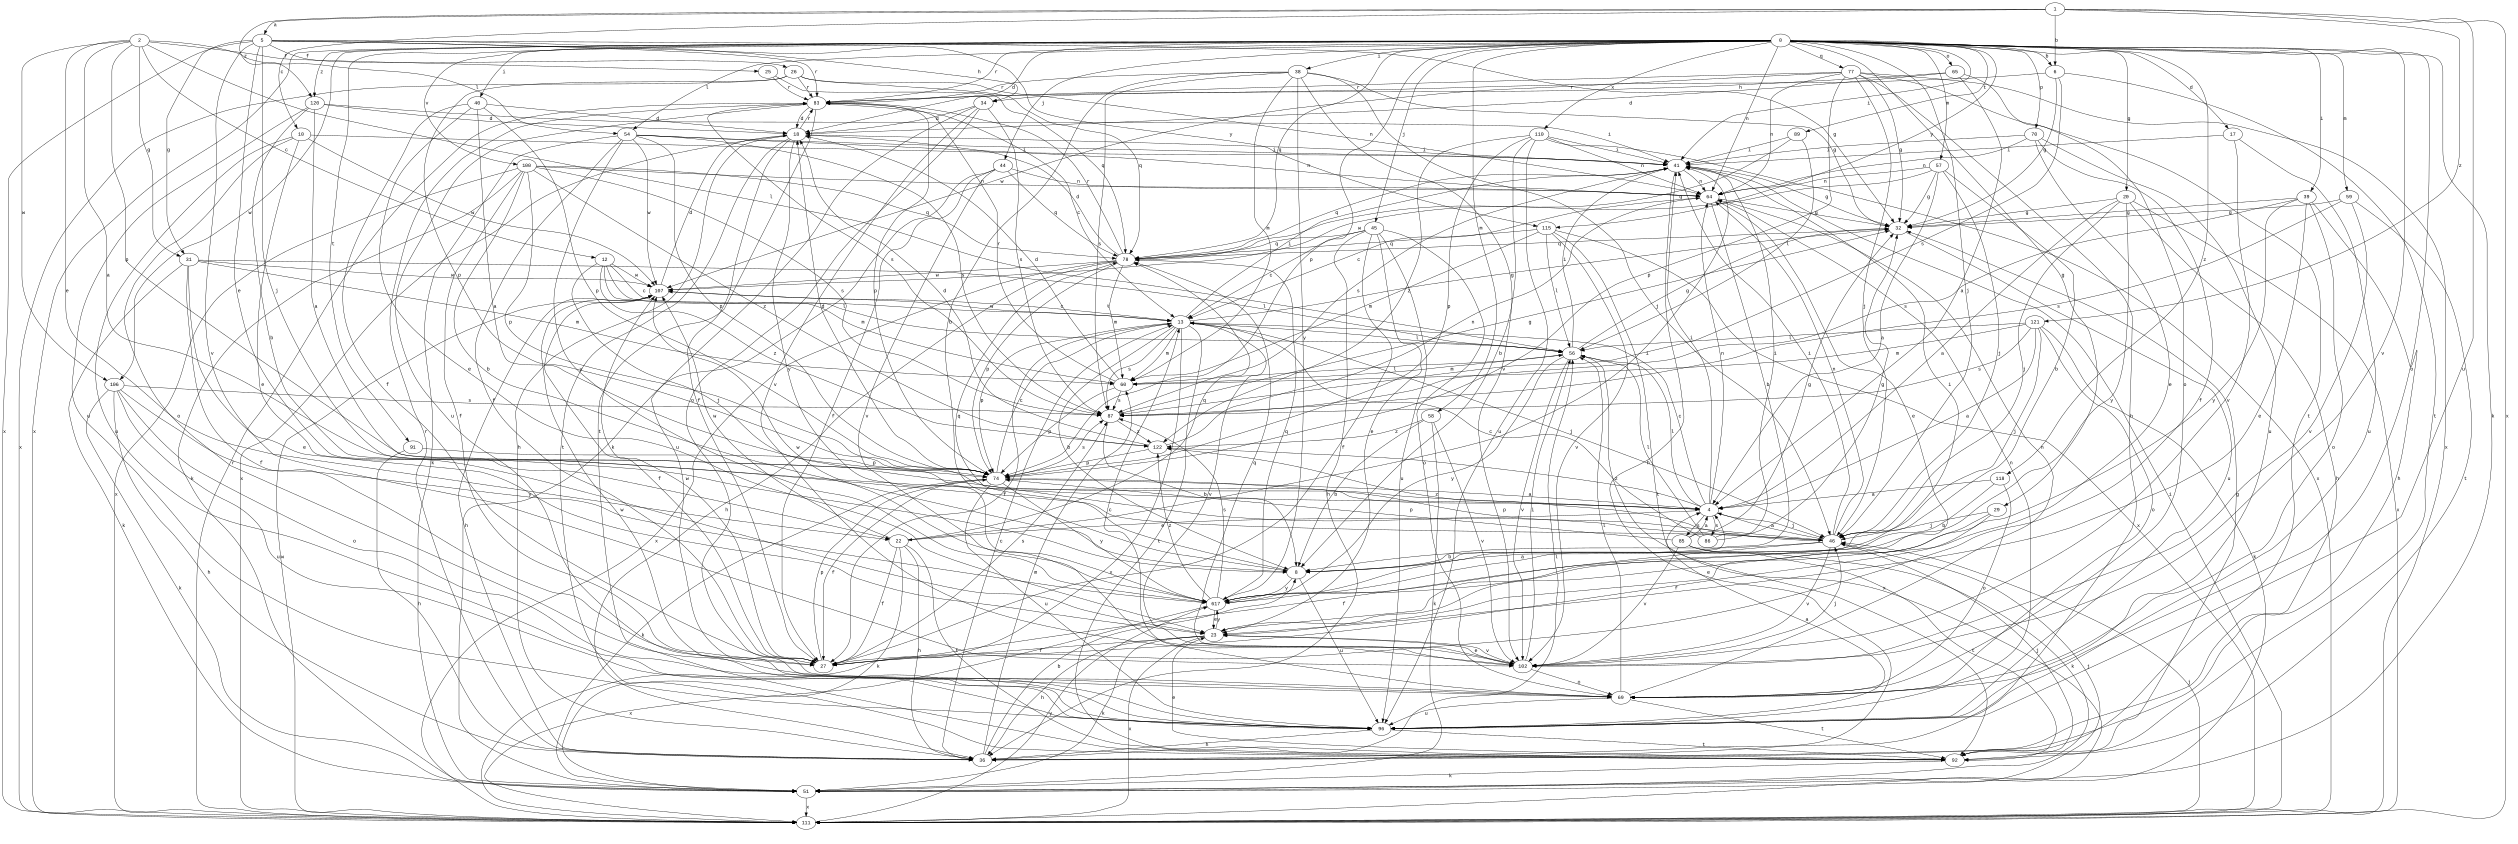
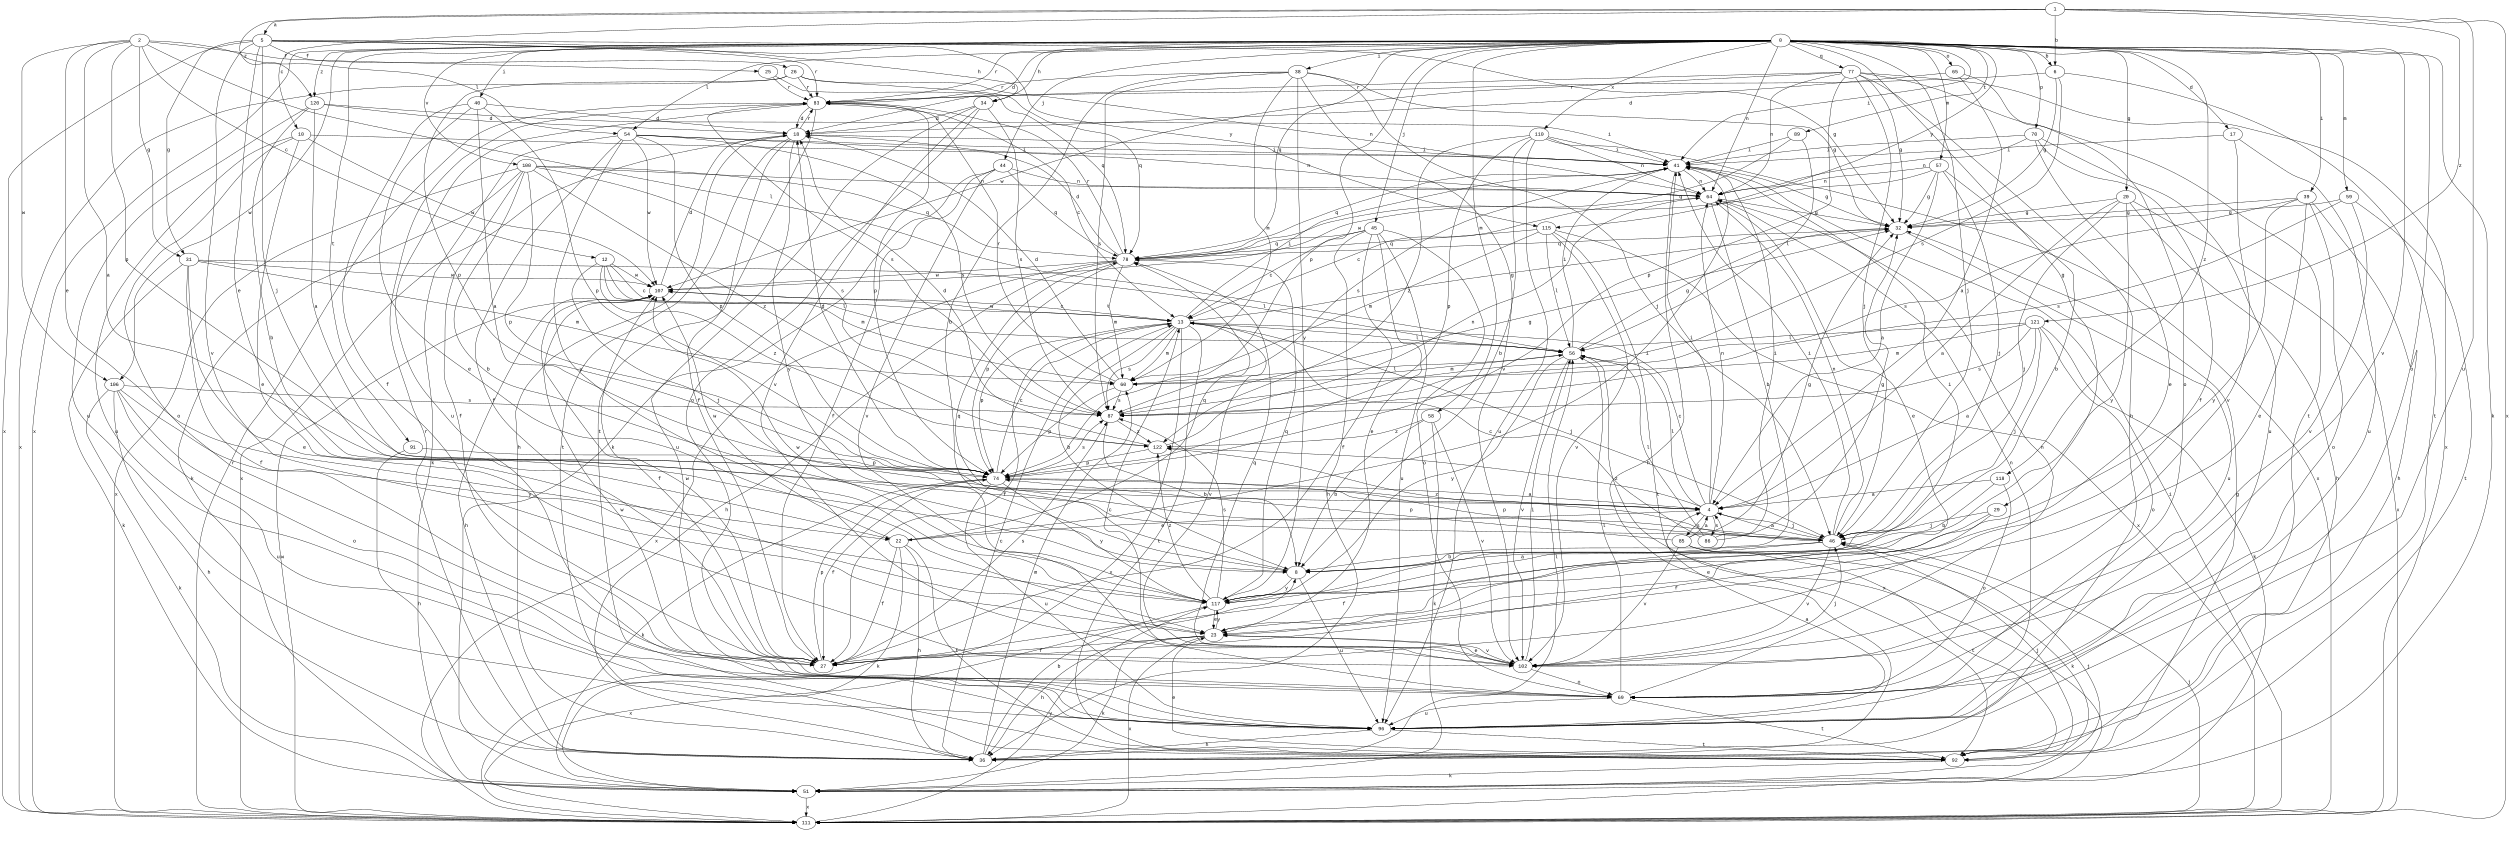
edge "65" -> "34": now "0" -> "34"
node "617": label "617" -> "117"
